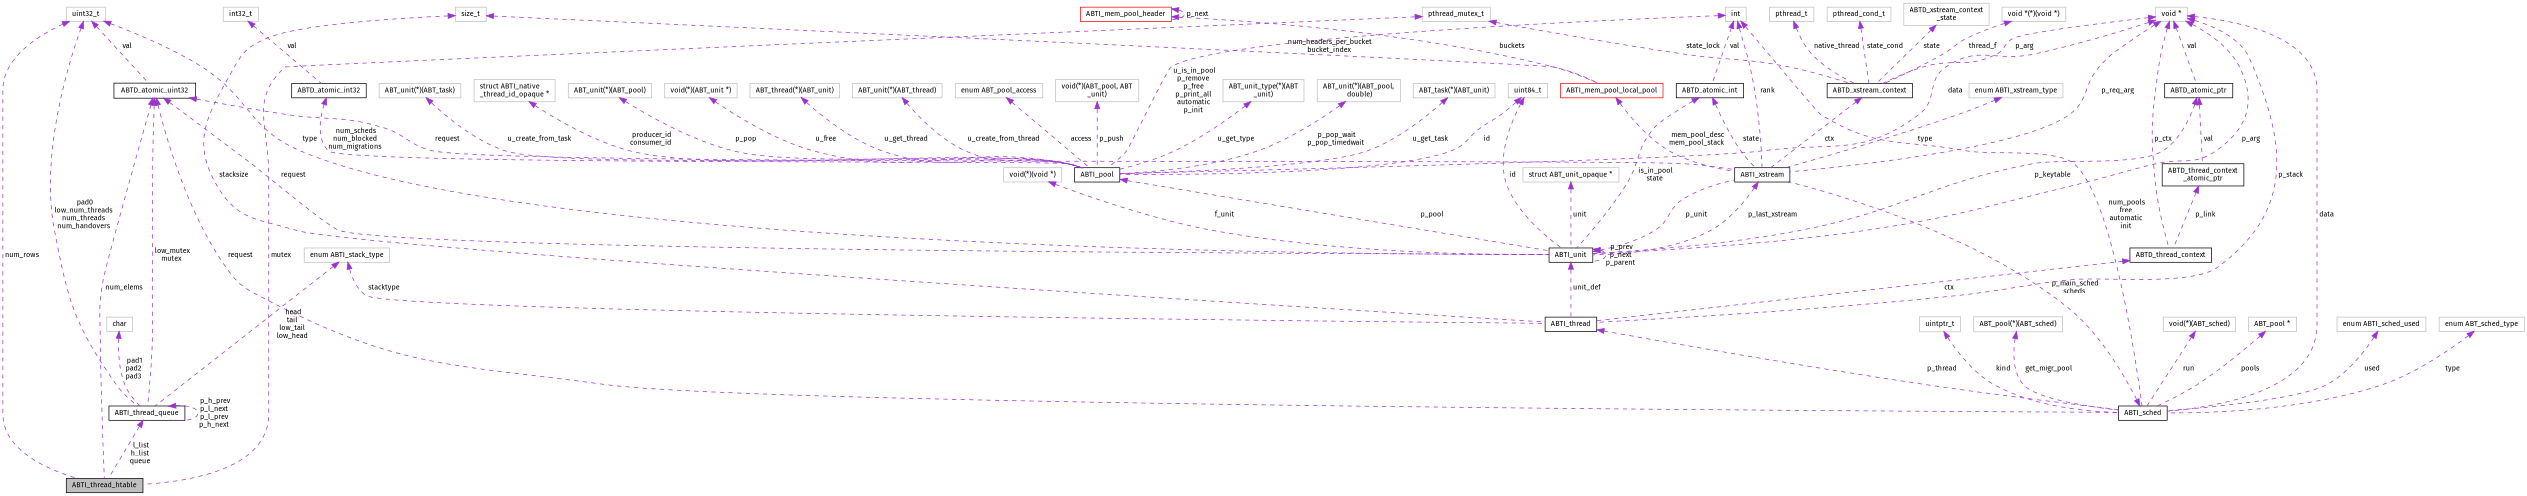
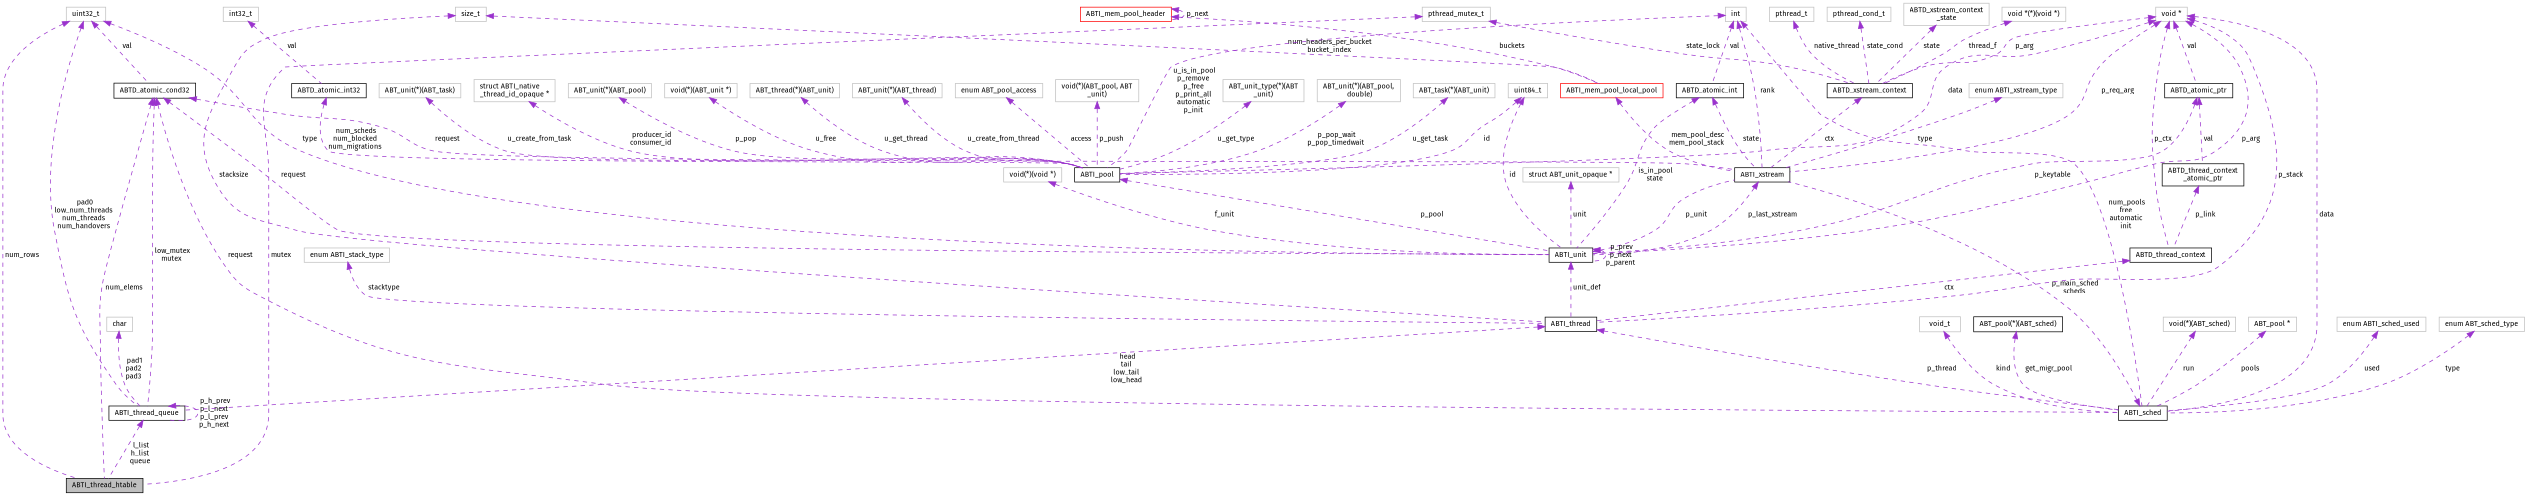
node "ABTD_atomic_uint32": label "ABTD_atomic_uint32" -> "ABTD_atomic_cond32"
node "uintptr_t": label "uintptr_t" -> "void_t"
node "ABT_pool(*)(ABT_sched)": color grey75 -> black
edge "ABTI_thread_queue" -> "enum ABTI_stack_type": now "ABTI_thread_queue" -> "ABTI_thread"
